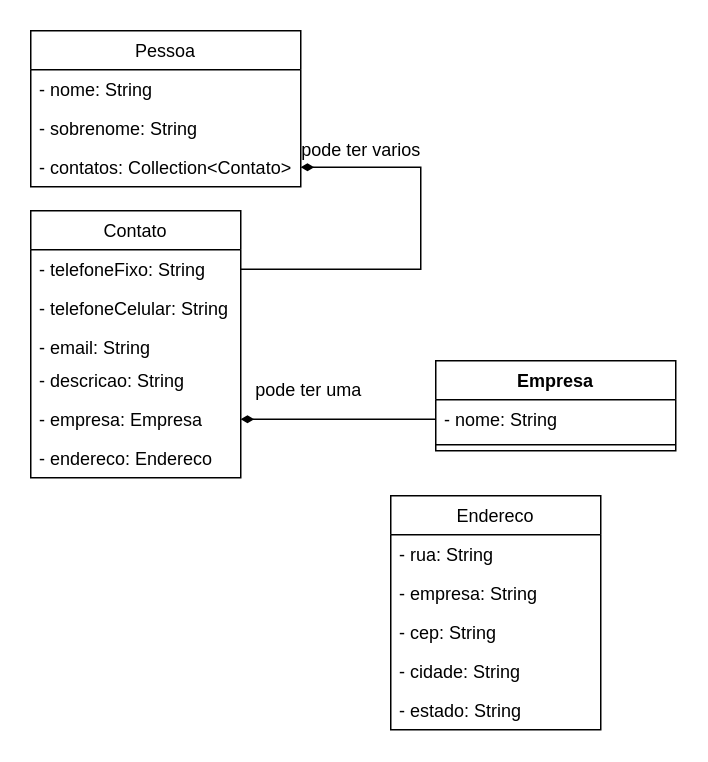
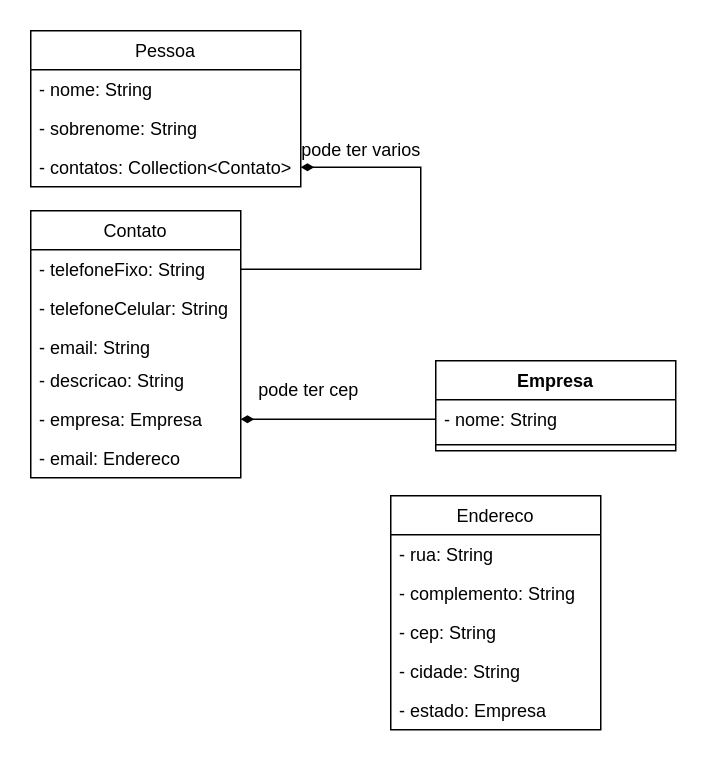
node "pode ter uma": label "pode ter uma" -> "pode ter cep"
node "- endereco: Endereco": label "- endereco: Endereco" -> "- email: Endereco"
node "- empresa: String": label "- empresa: String" -> "- complemento: String"
node "- estado: String": label "- estado: String" -> "- estado: Empresa"
